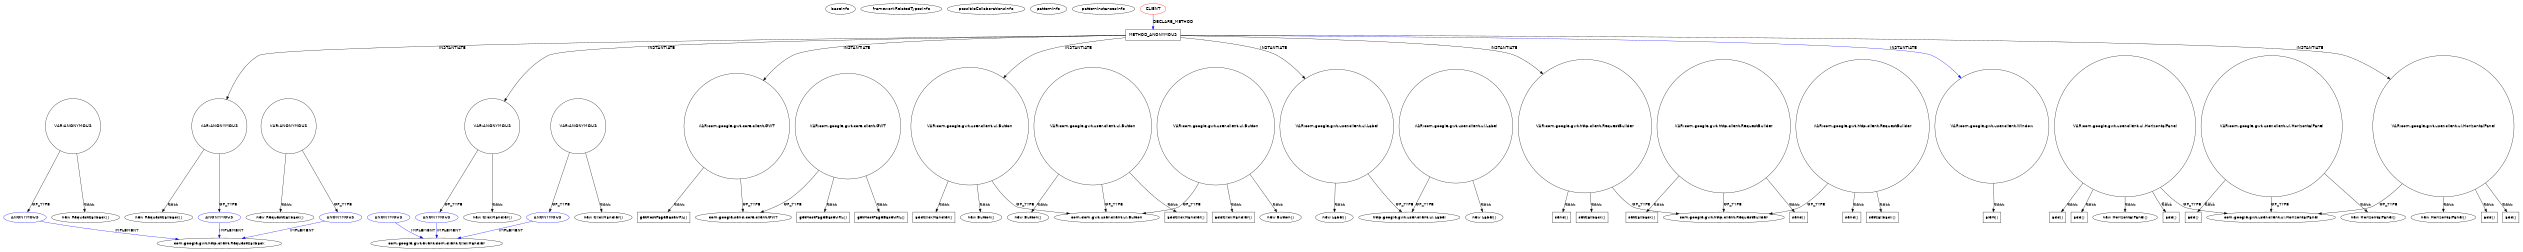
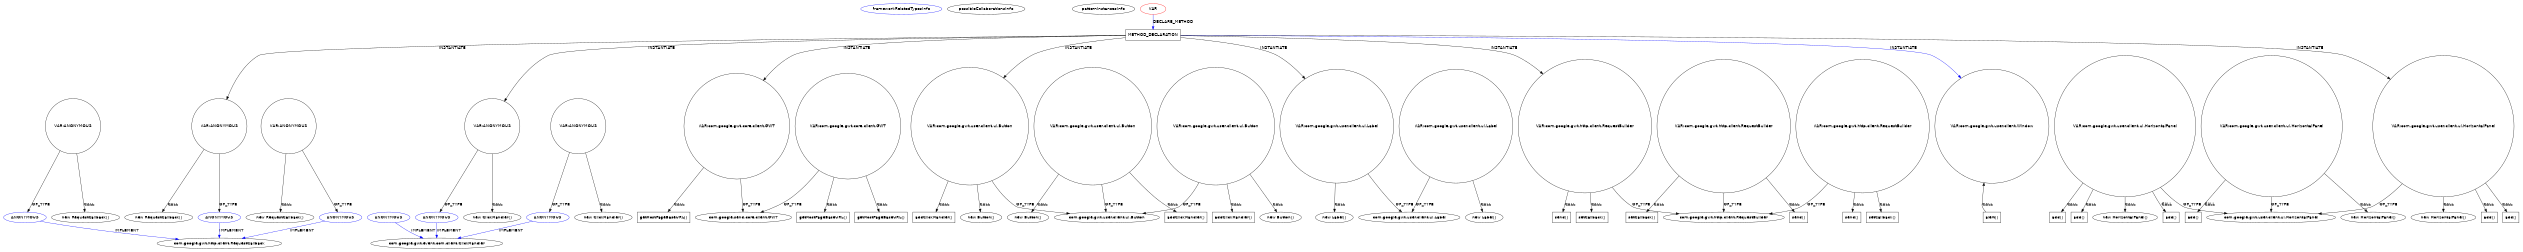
node "baseInfo": removed
node "frameworkRelatedTypesInfo": color black -> blue
node "patternInfo": removed
node "CLIENT": label "CLIENT" -> "VAR"
node "METHOD_ANONYMOUS": label "METHOD_ANONYMOUS" -> "METHOD_DECLARATION"
edge "VAR:com.google.gwt.user.client.Window" -> "alert()": reversed
node "com.dom.gwt.user.client.ui.Button": label "com.dom.gwt.user.client.ui.Button" -> "com.google.gwt.user.client.ui.Button"
node "http.google.gwt.user.client.ui.Label": label "http.google.gwt.user.client.ui.Label" -> "com.google.gwt.user.client.ui.Label"
node "com.google.gwt.event.dom.client.ClickHandler": label "com.google.gwt.event.dom.client.ClickHandler" -> "com.google.gwt.event.com.client.ClickHandler"
